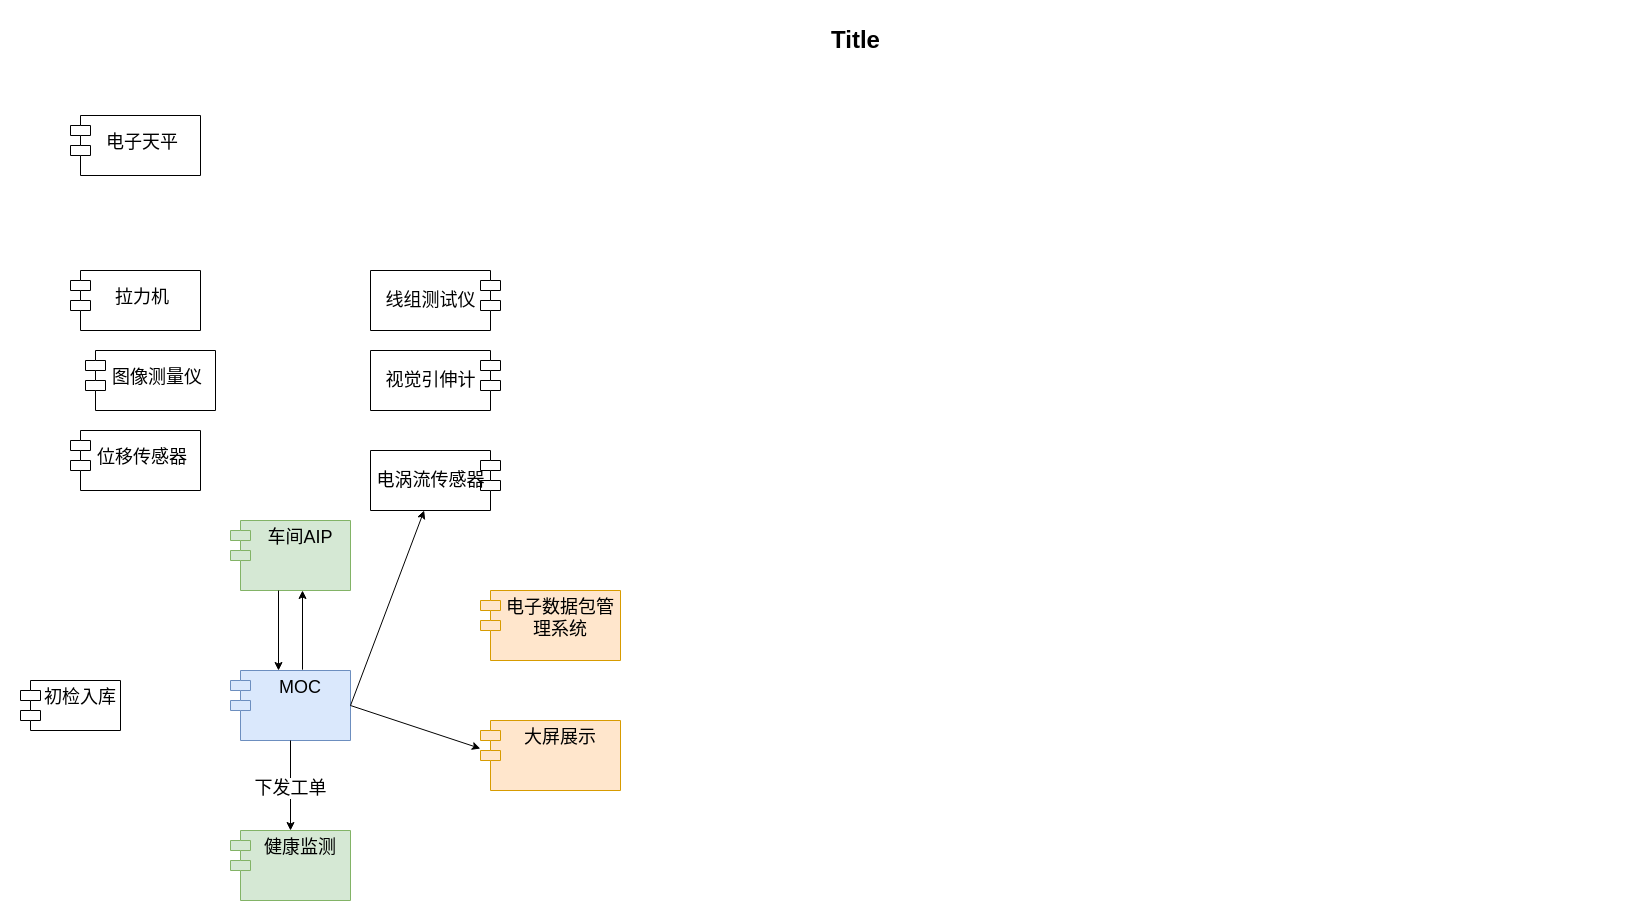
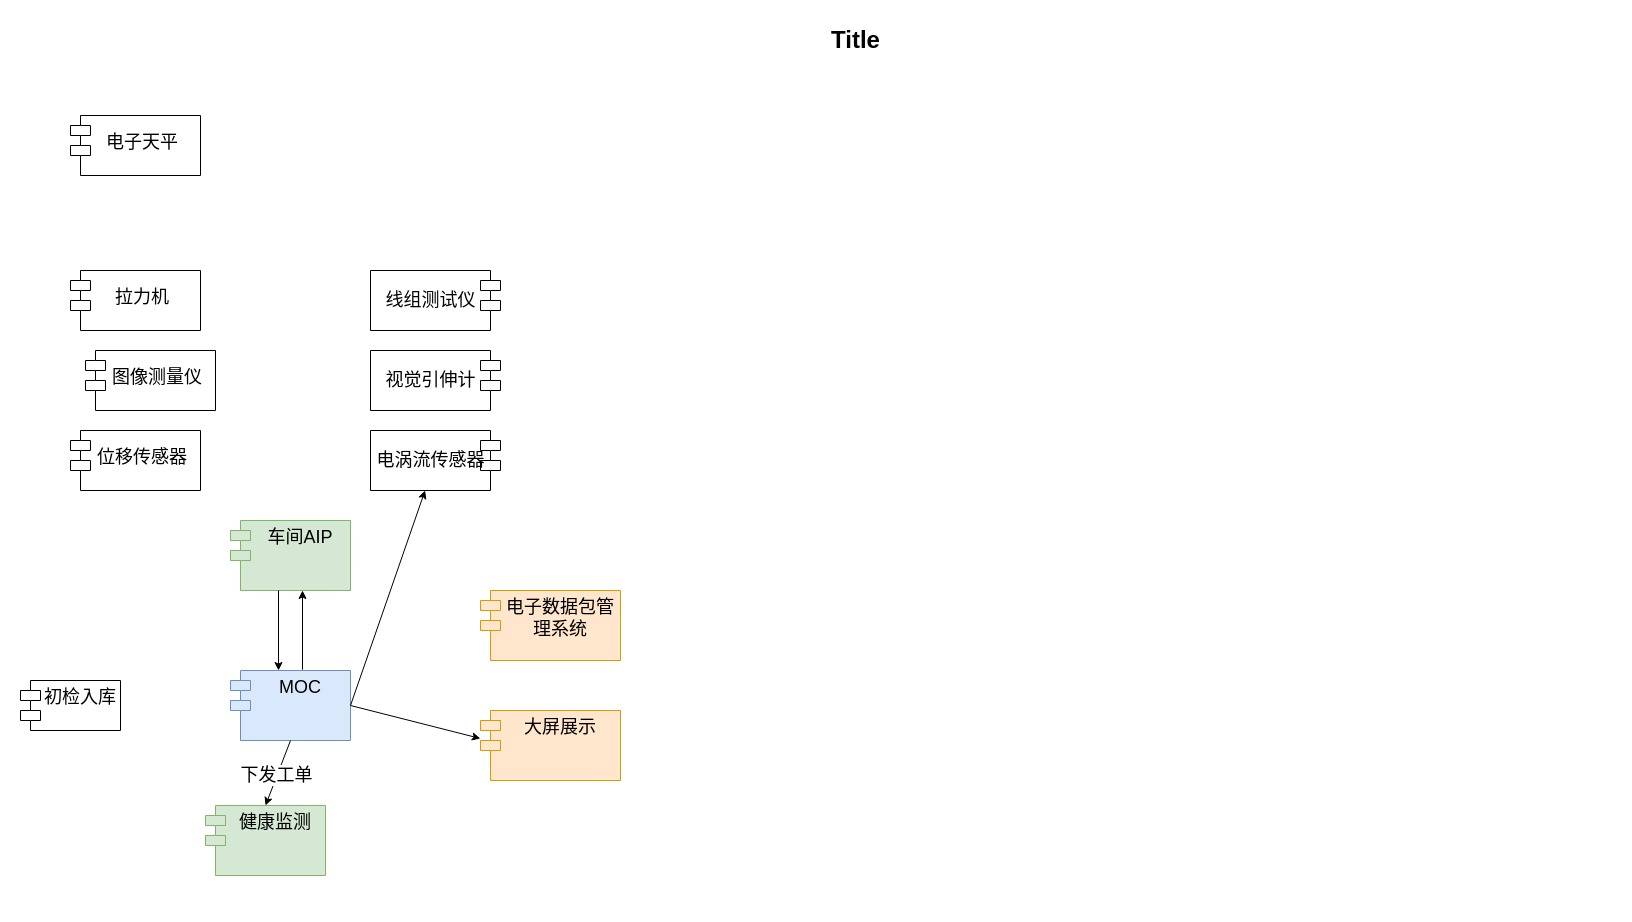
node "电涡流传感器": moved (436, 481) -> (436, 461)
node "大屏展示": moved (551, 756) -> (551, 746)
node "健康监测": moved (291, 866) -> (266, 841)
